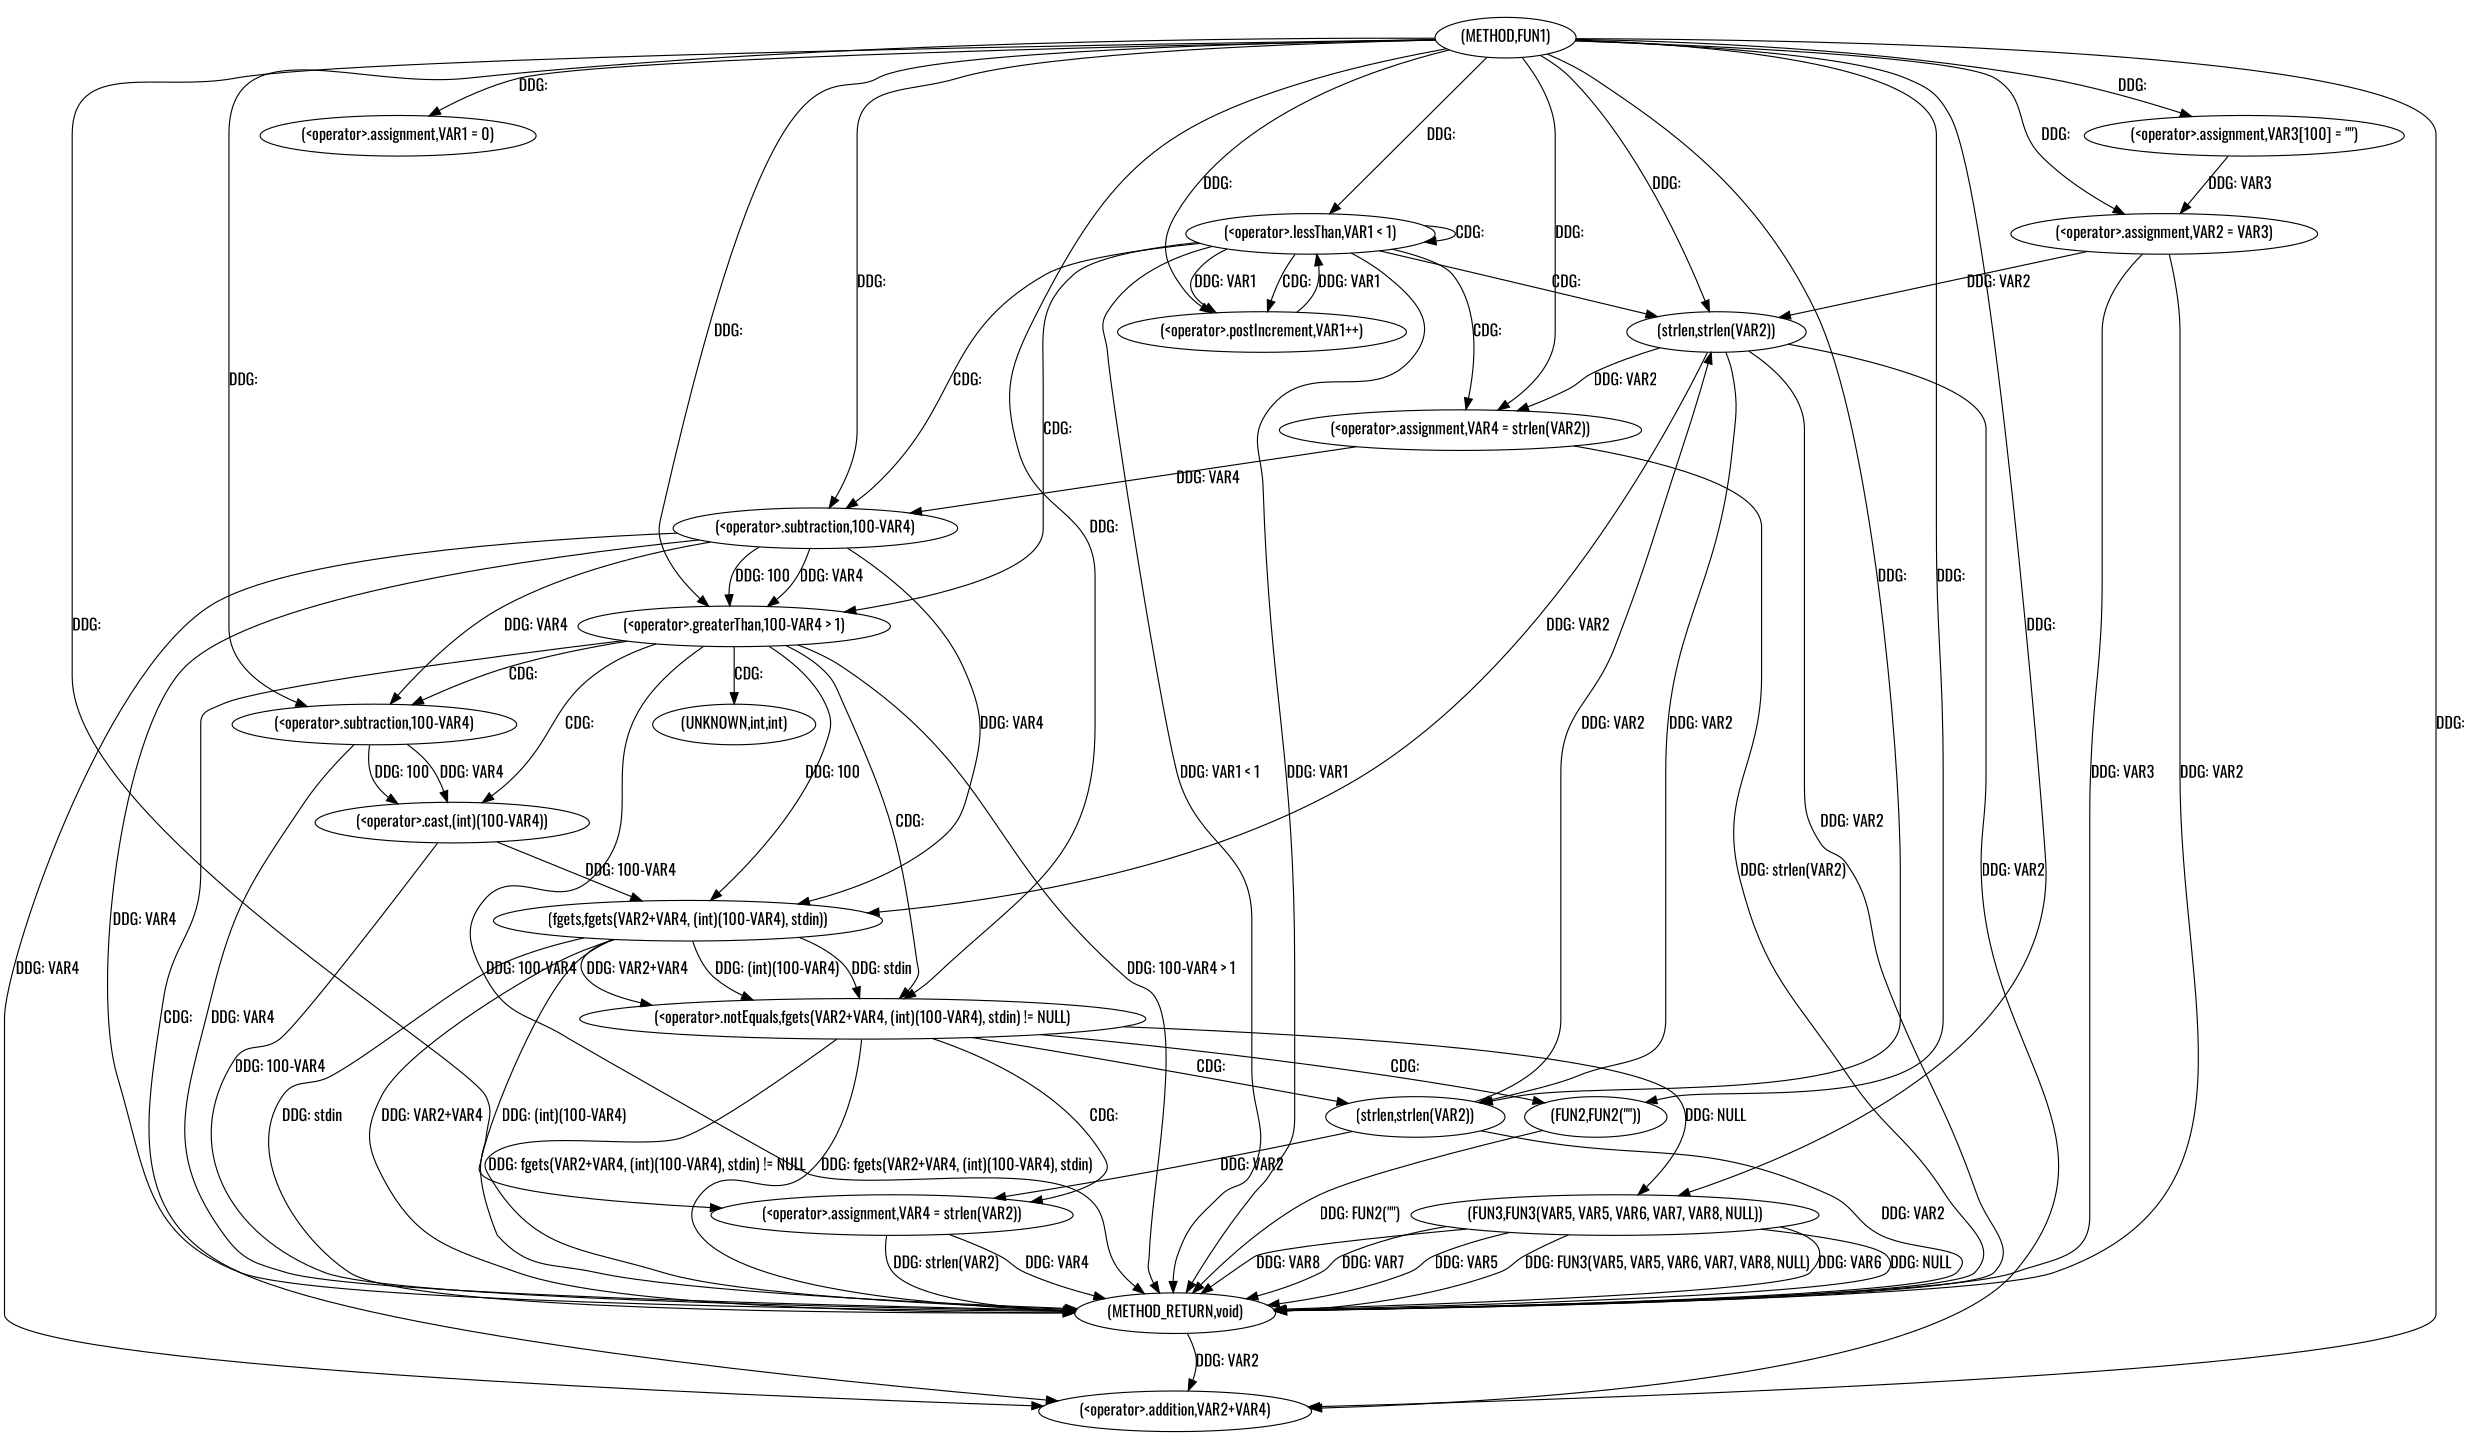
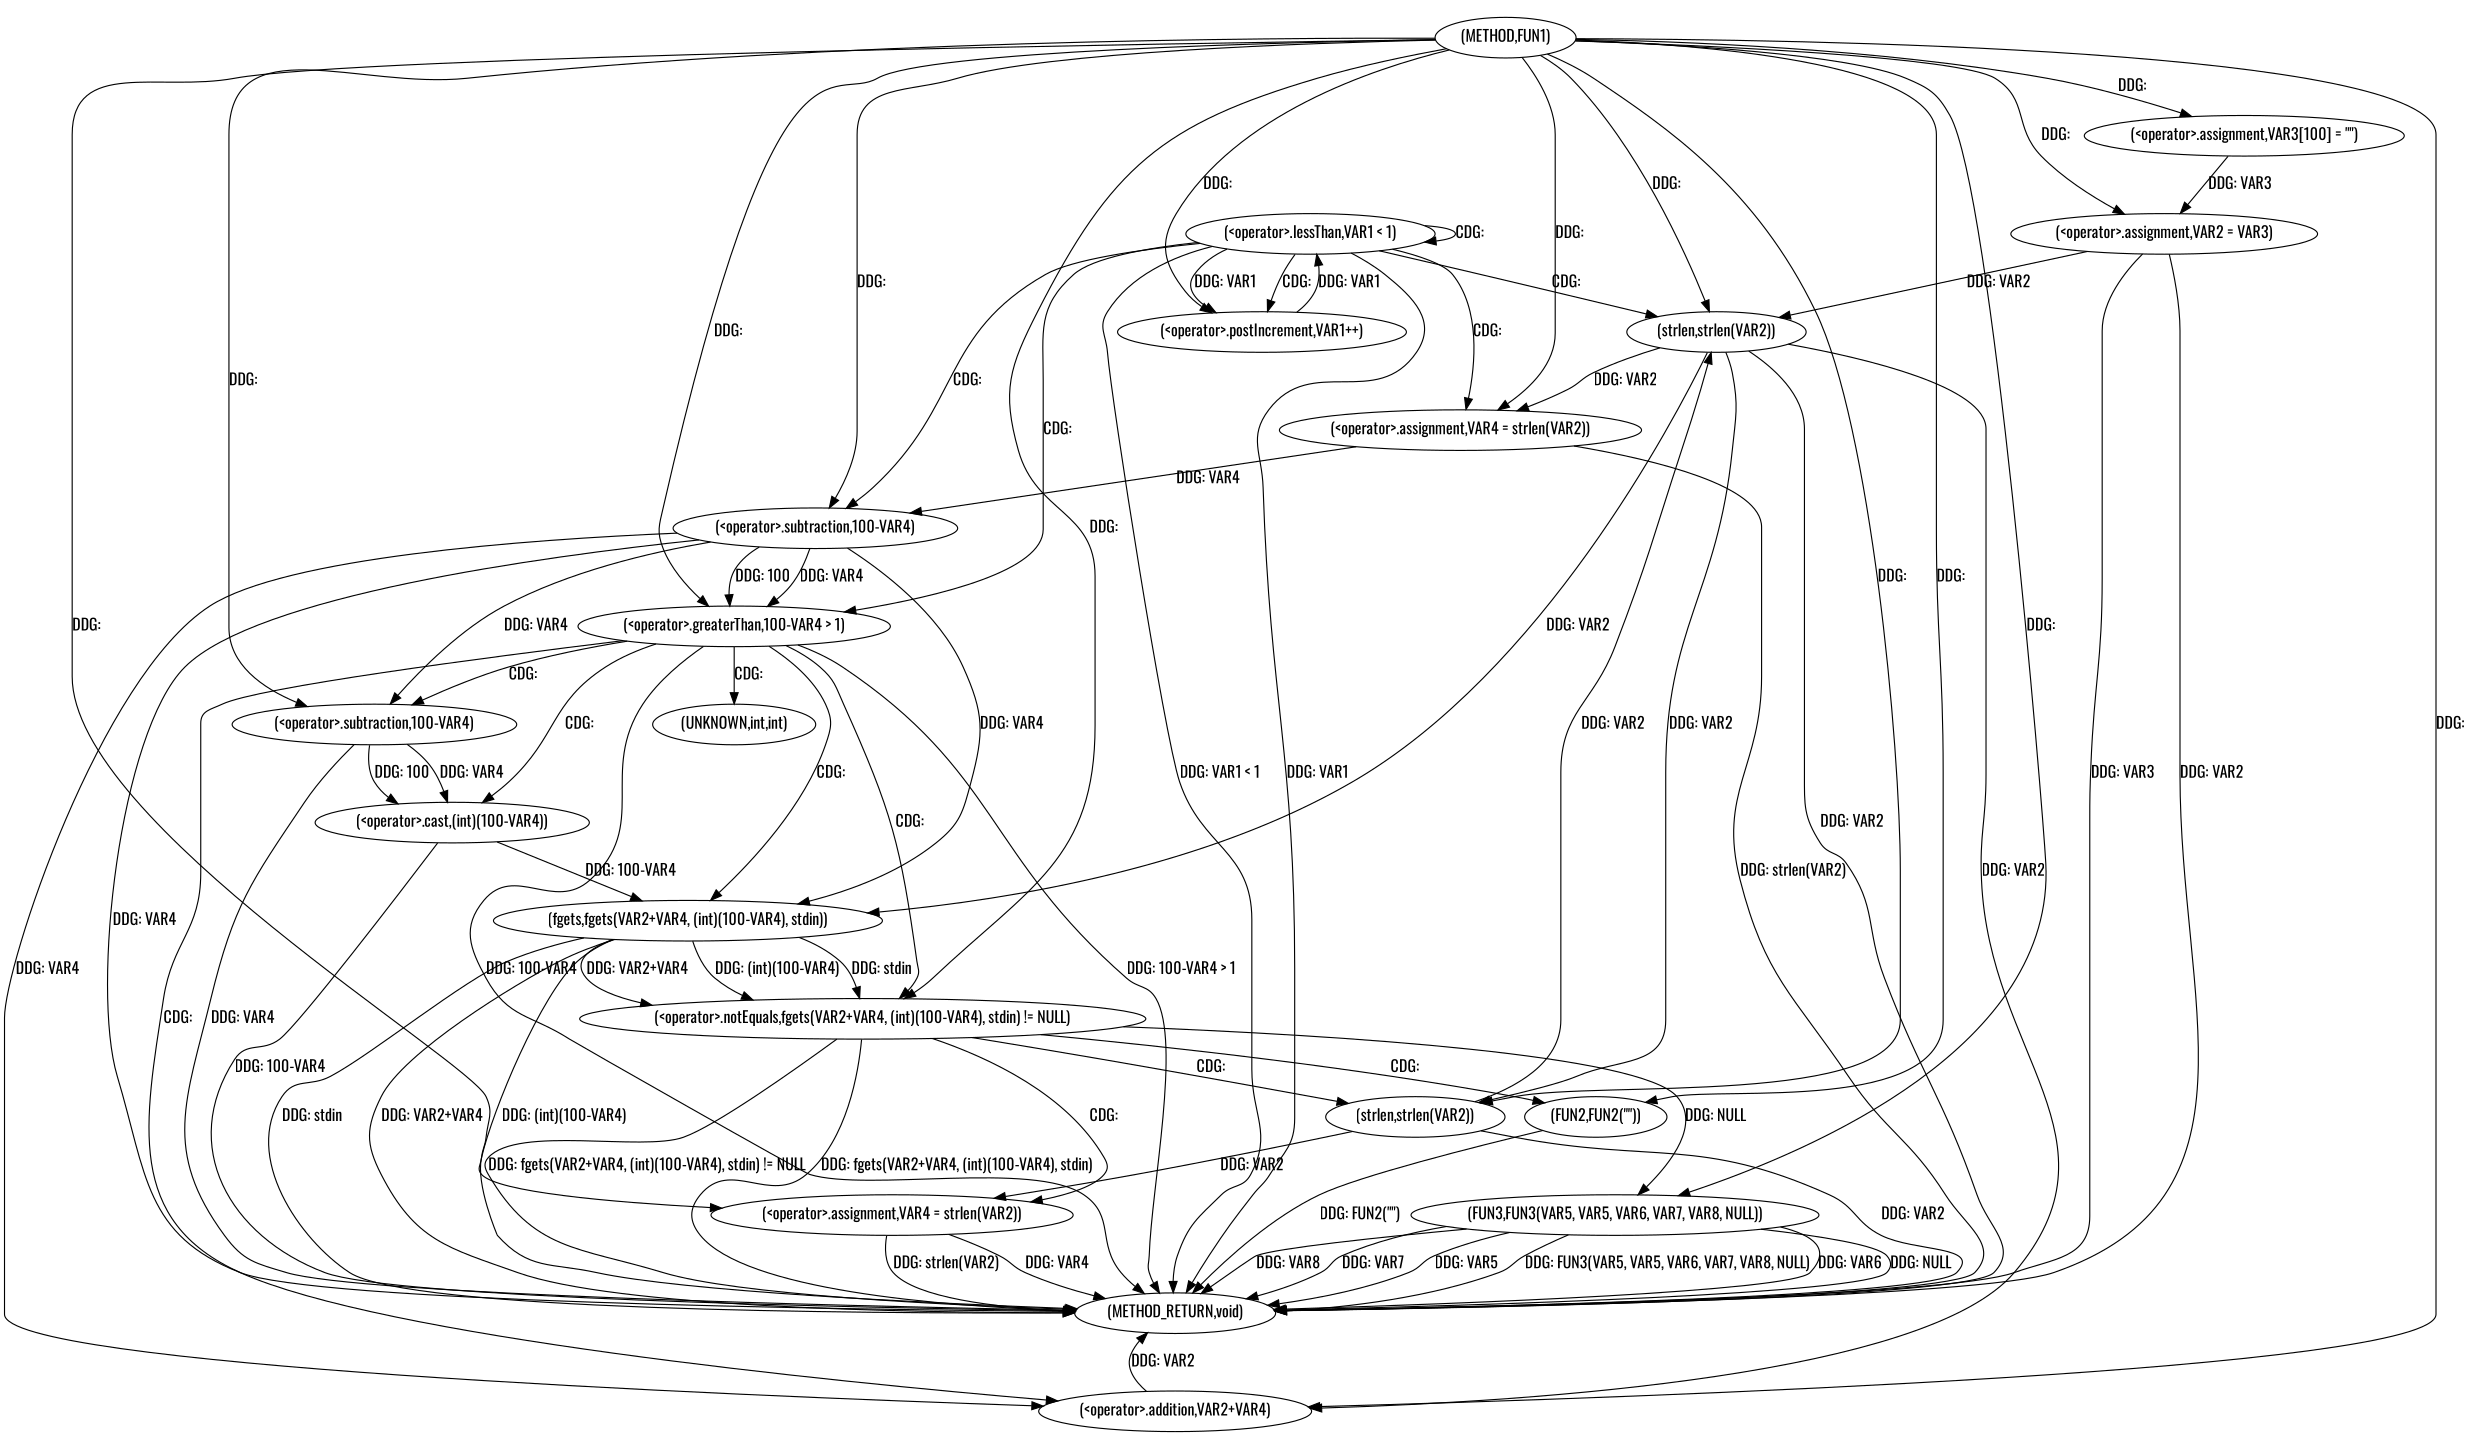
edge "(METHOD,FUN1)" -> "(<operator>.lessThan,VAR1 < 1)": removed, label "DDG:"
node "(<operator>.assignment,VAR1 = 0)": removed
edge "(<operator>.greaterThan,100-VAR4 > 1)" -> "(fgets,fgets(VAR2+VAR4, (int)(100-VAR4), stdin))": label "DDG: 100" -> "CDG: "
edge "(METHOD_RETURN,void)" -> "(<operator>.addition,VAR2+VAR4)": reversed
